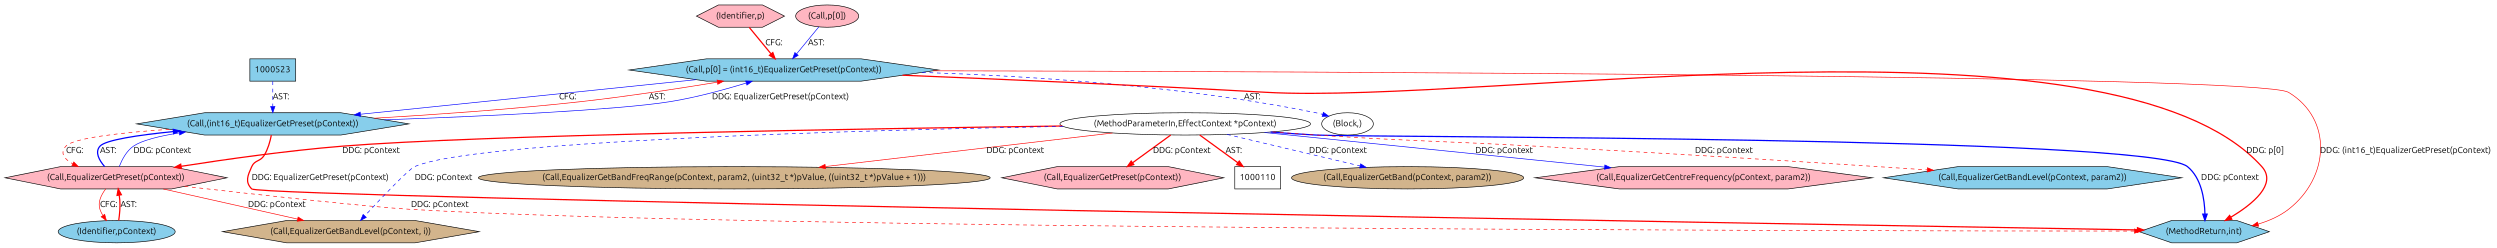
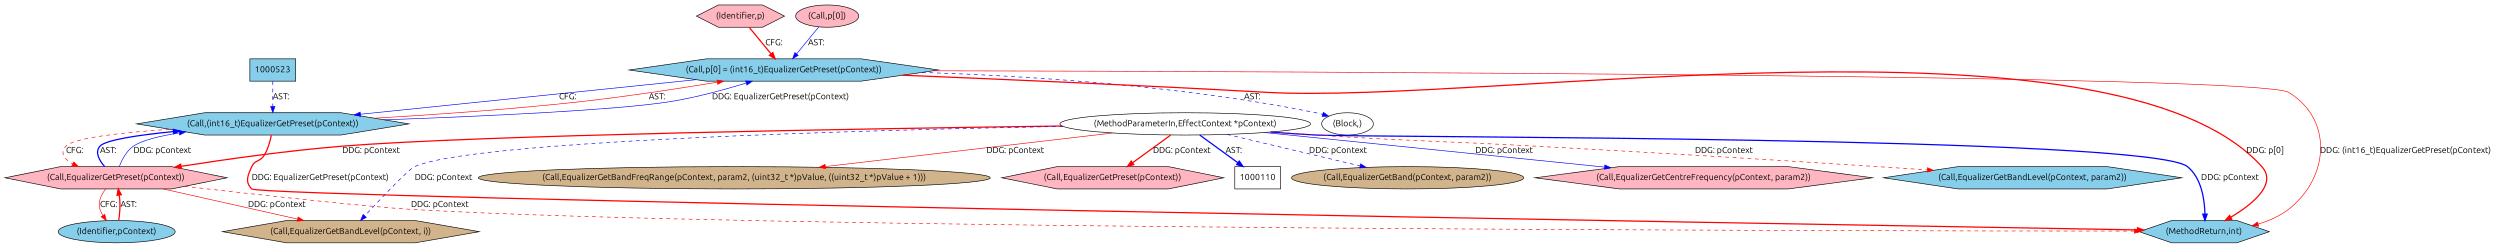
edge "(MethodParameterIn,EffectContext *pContext)" -> "1000110": color red -> blue
